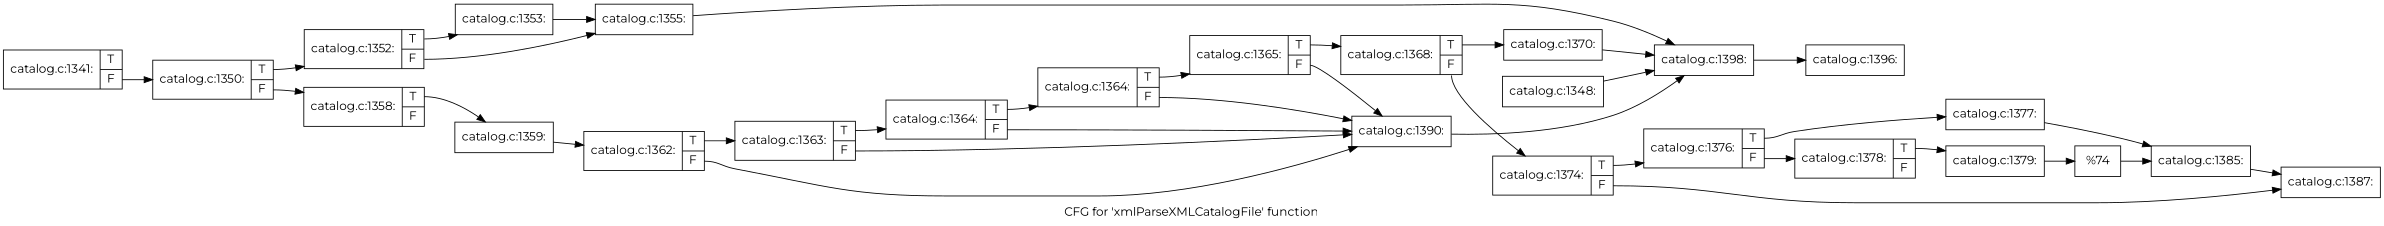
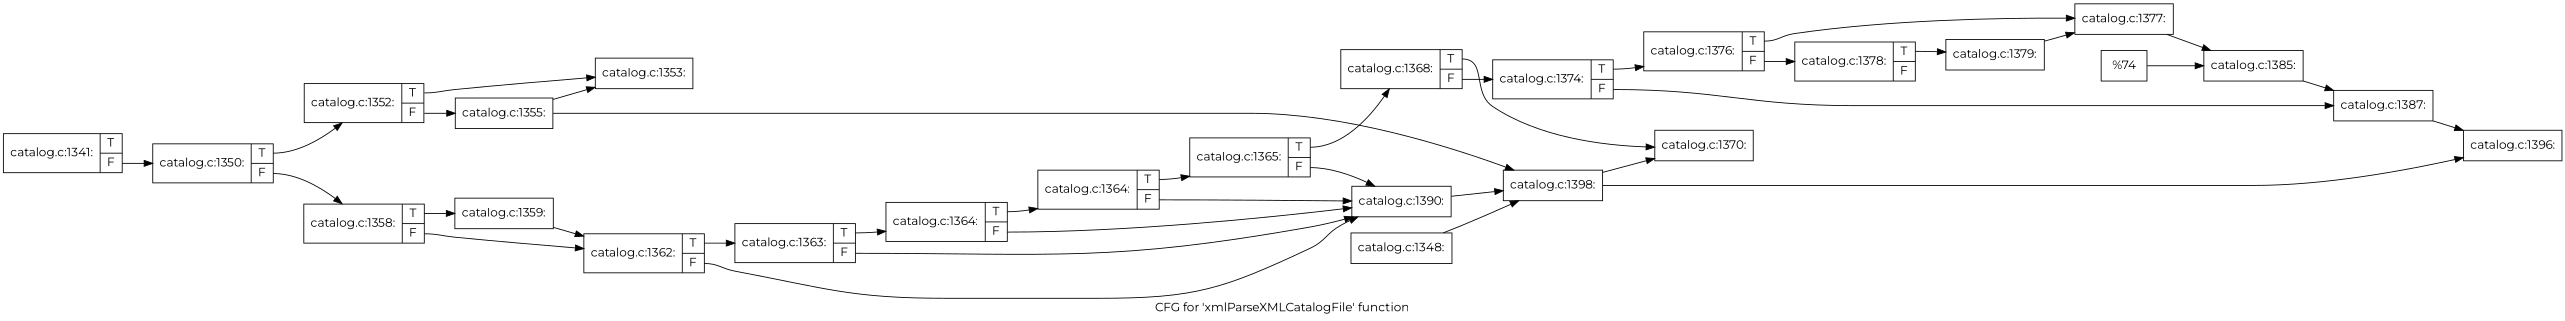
edge "catalog.c:1353:" -> "catalog.c:1355:": reversed
edge "catalog.c:1370:" -> "catalog.c:1398:": reversed
edge "catalog.c:1387:" -> "catalog.c:1396:": added
edge "catalog.c:1379:" -> "%74": now "catalog.c:1379:" -> "catalog.c:1377:"
edge "catalog.c:1358:" -> "catalog.c:1362:": added
